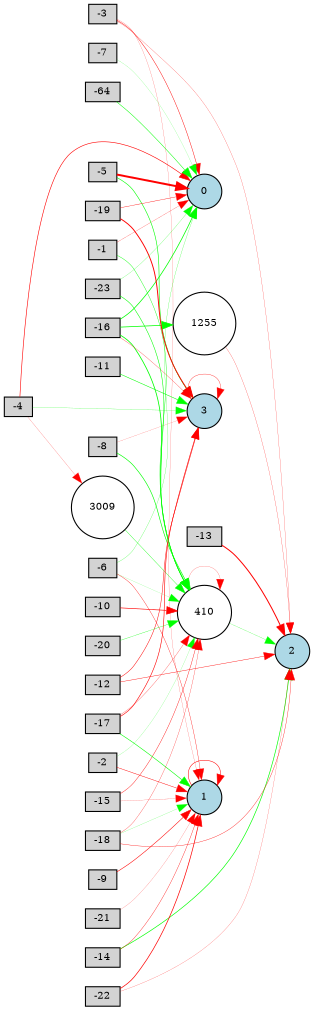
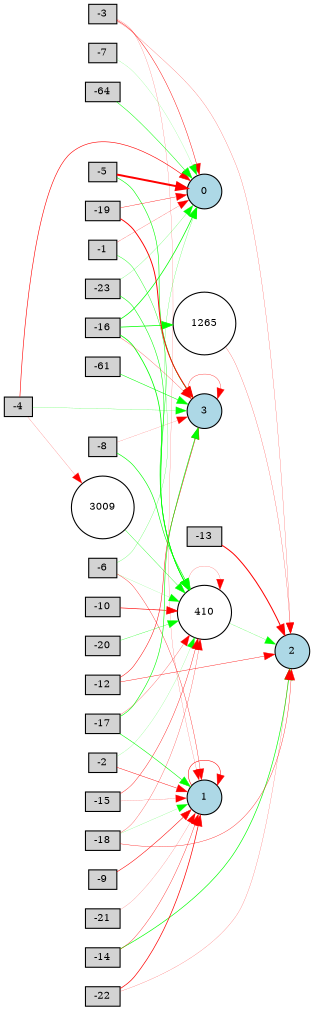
node "1255": label "1255" -> "1265"
node "-11": label "-11" -> "-61"
edge "-17" -> "3": color red -> green
